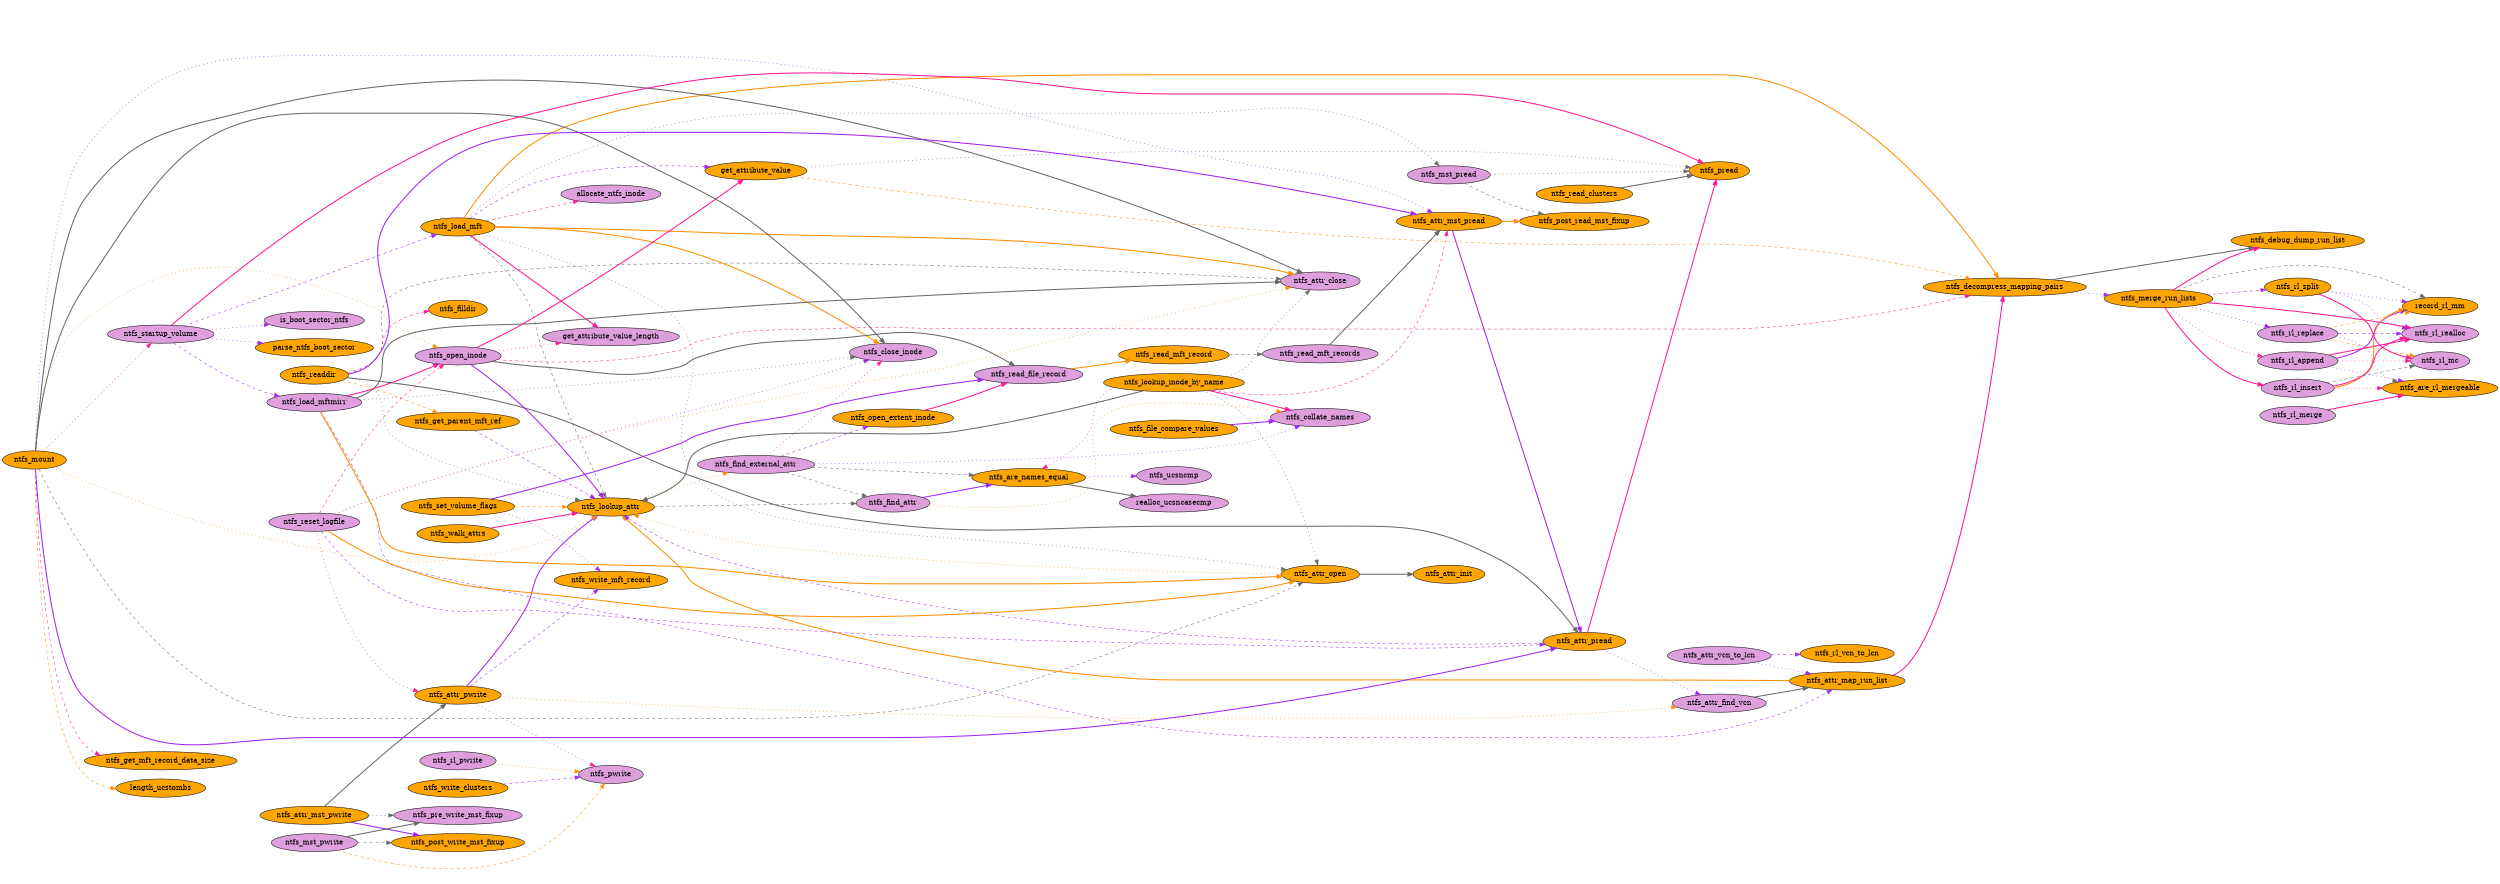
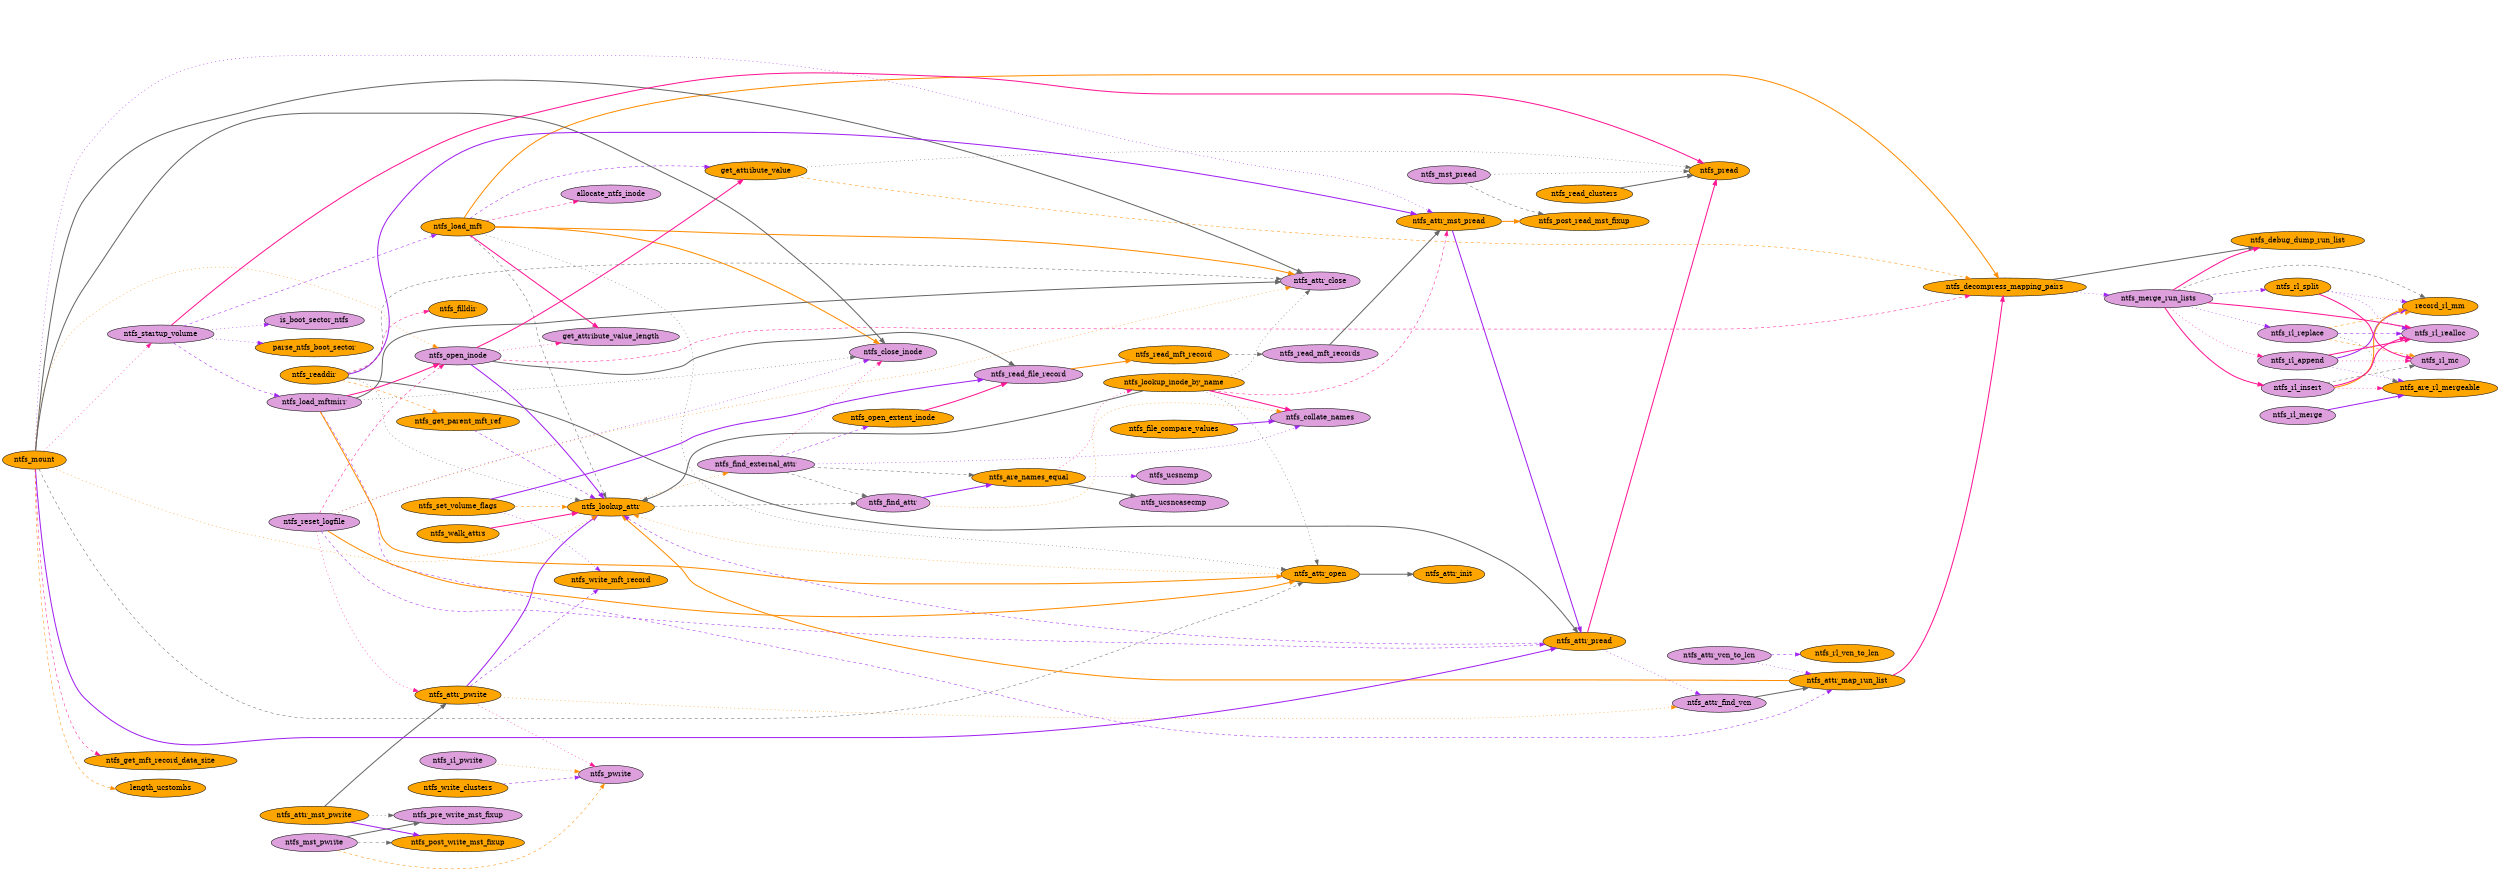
edge "ntfs_load_mft" -> "ntfs_mst_pread": removed
node "ntfs_merge_run_lists": fillcolor orange -> plum
edge "ntfs_rl_merge" -> "ntfs_are_rl_mergeable": color deeppink -> purple
edge "ntfs_lookup_inode_by_name" -> "ntfs_are_names_equal": reversed
node "realloc_ucsncasecmp": label "realloc_ucsncasecmp" -> "ntfs_ucsncasecmp"
